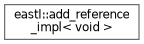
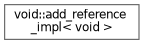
node "eastl::add_reference _impl< void >": label "eastl::add_reference _impl< void >" -> "void::add_reference _impl< void >"
